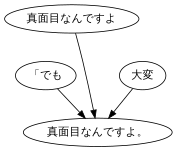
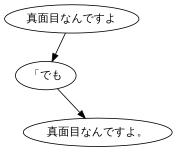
edge "真面目なんですよ" -> "真面目なんですよ。": now "真面目なんですよ" -> "「でも"
node "大変": removed
